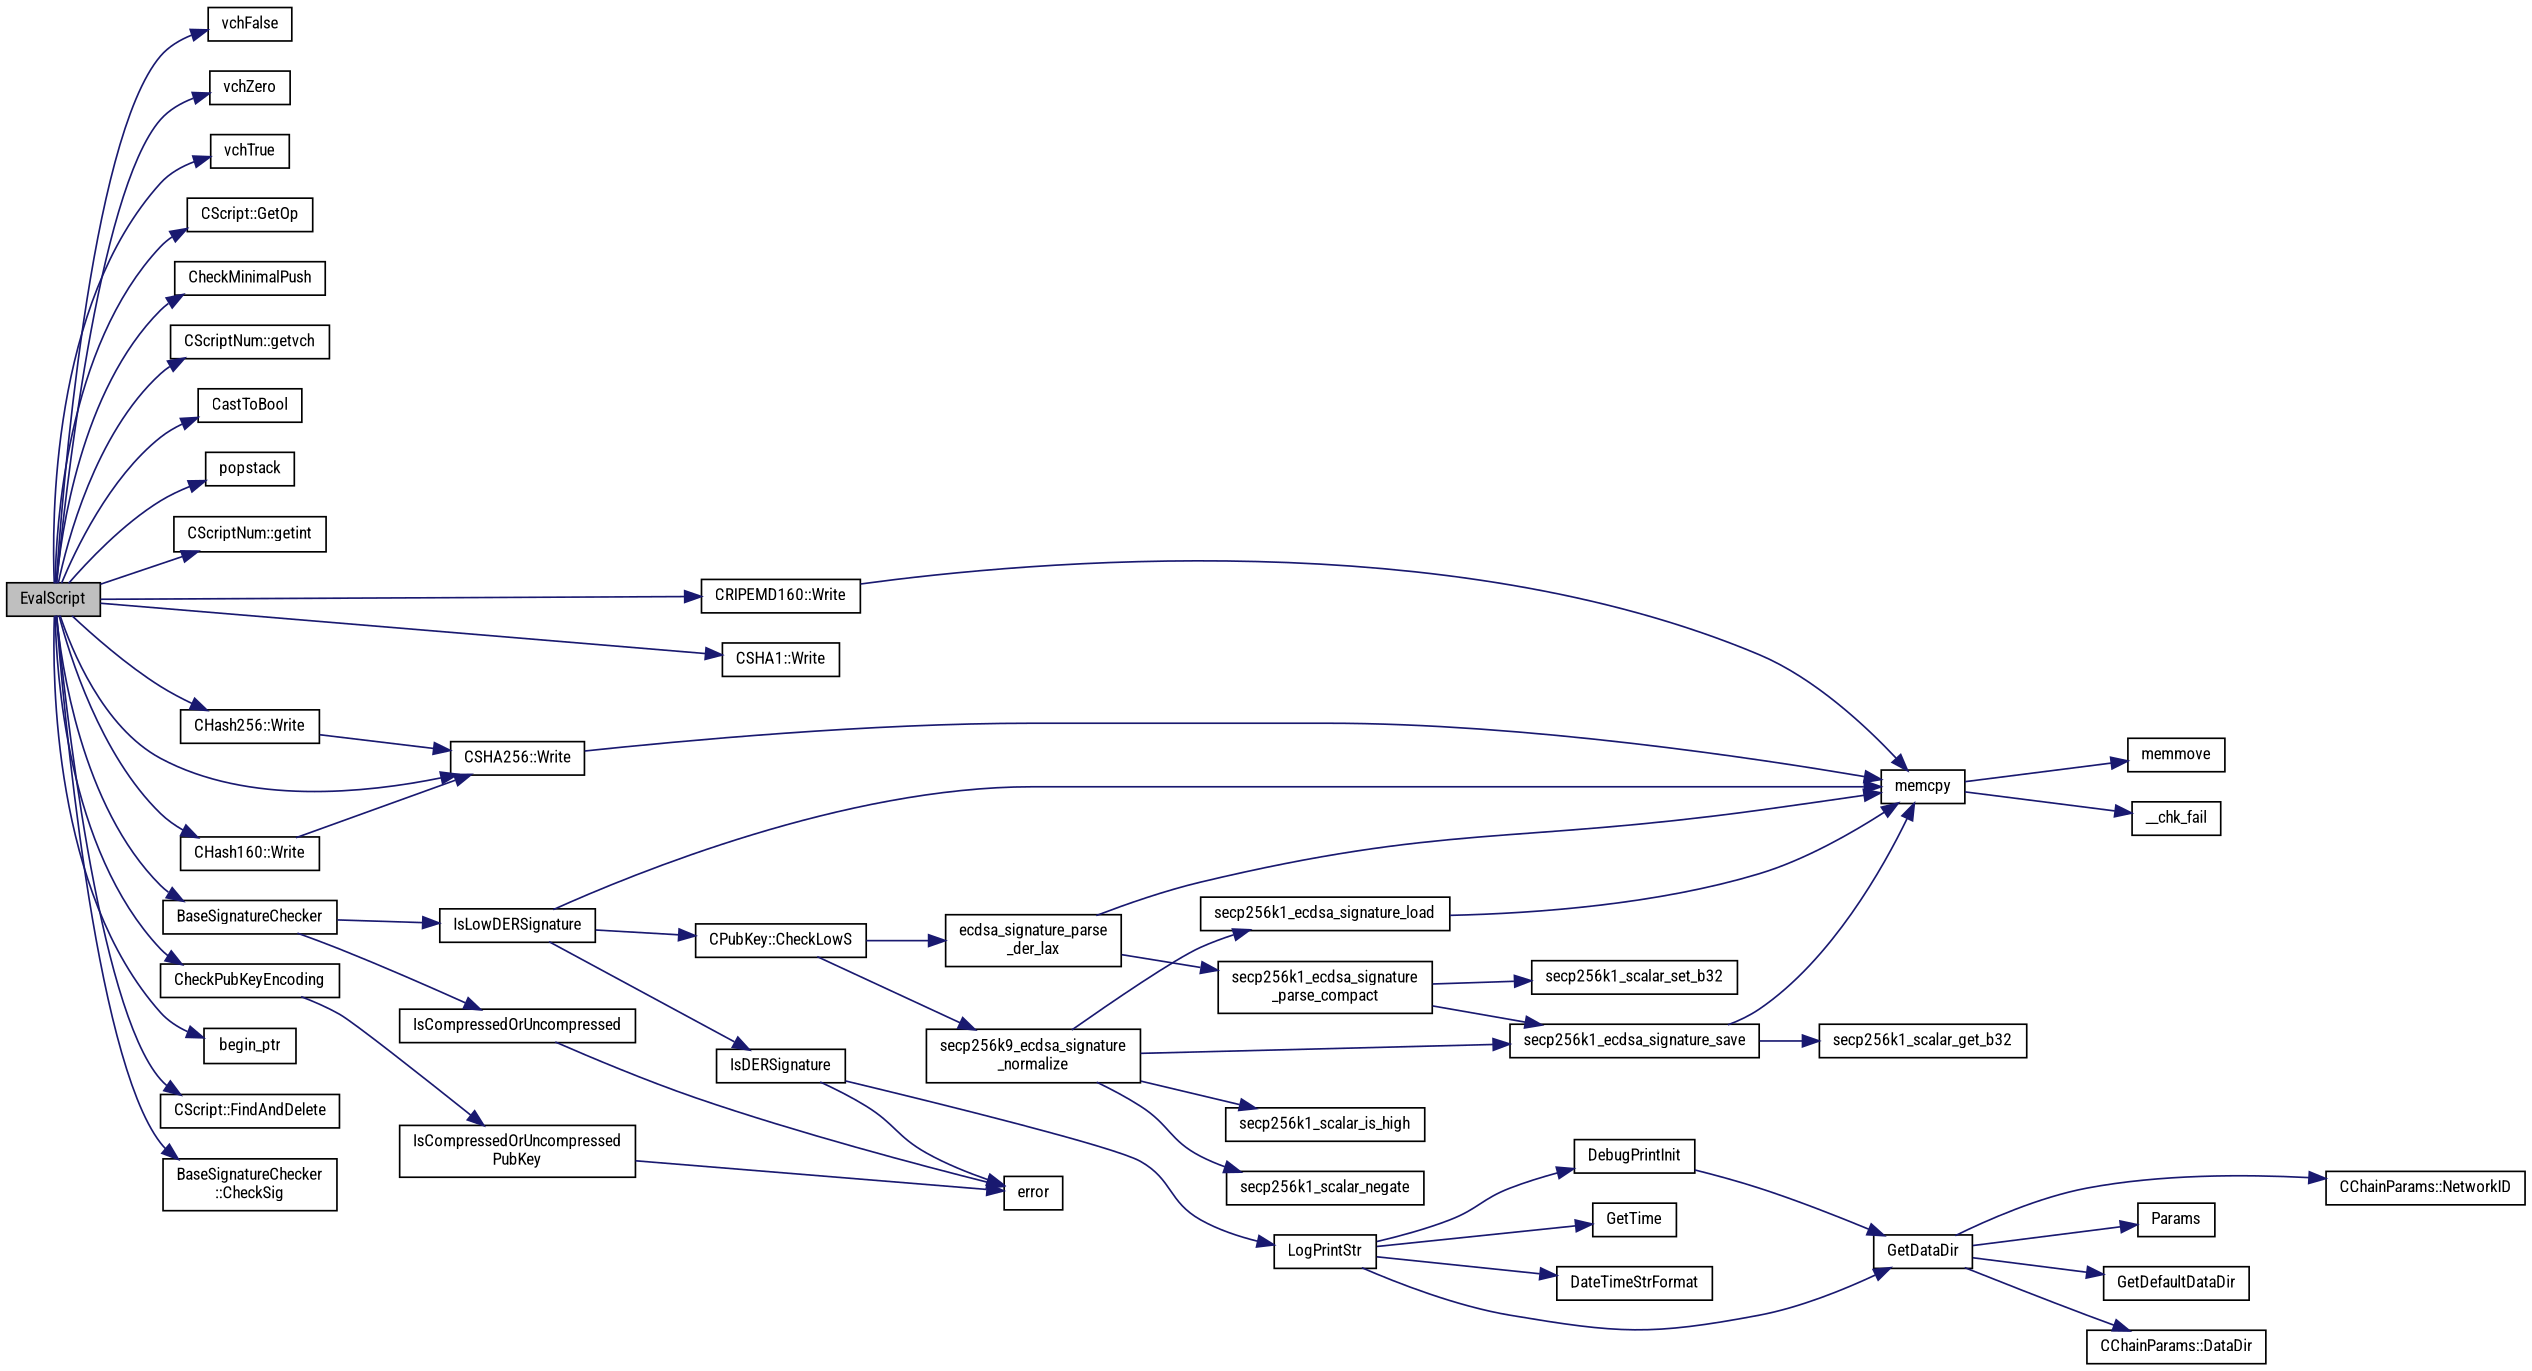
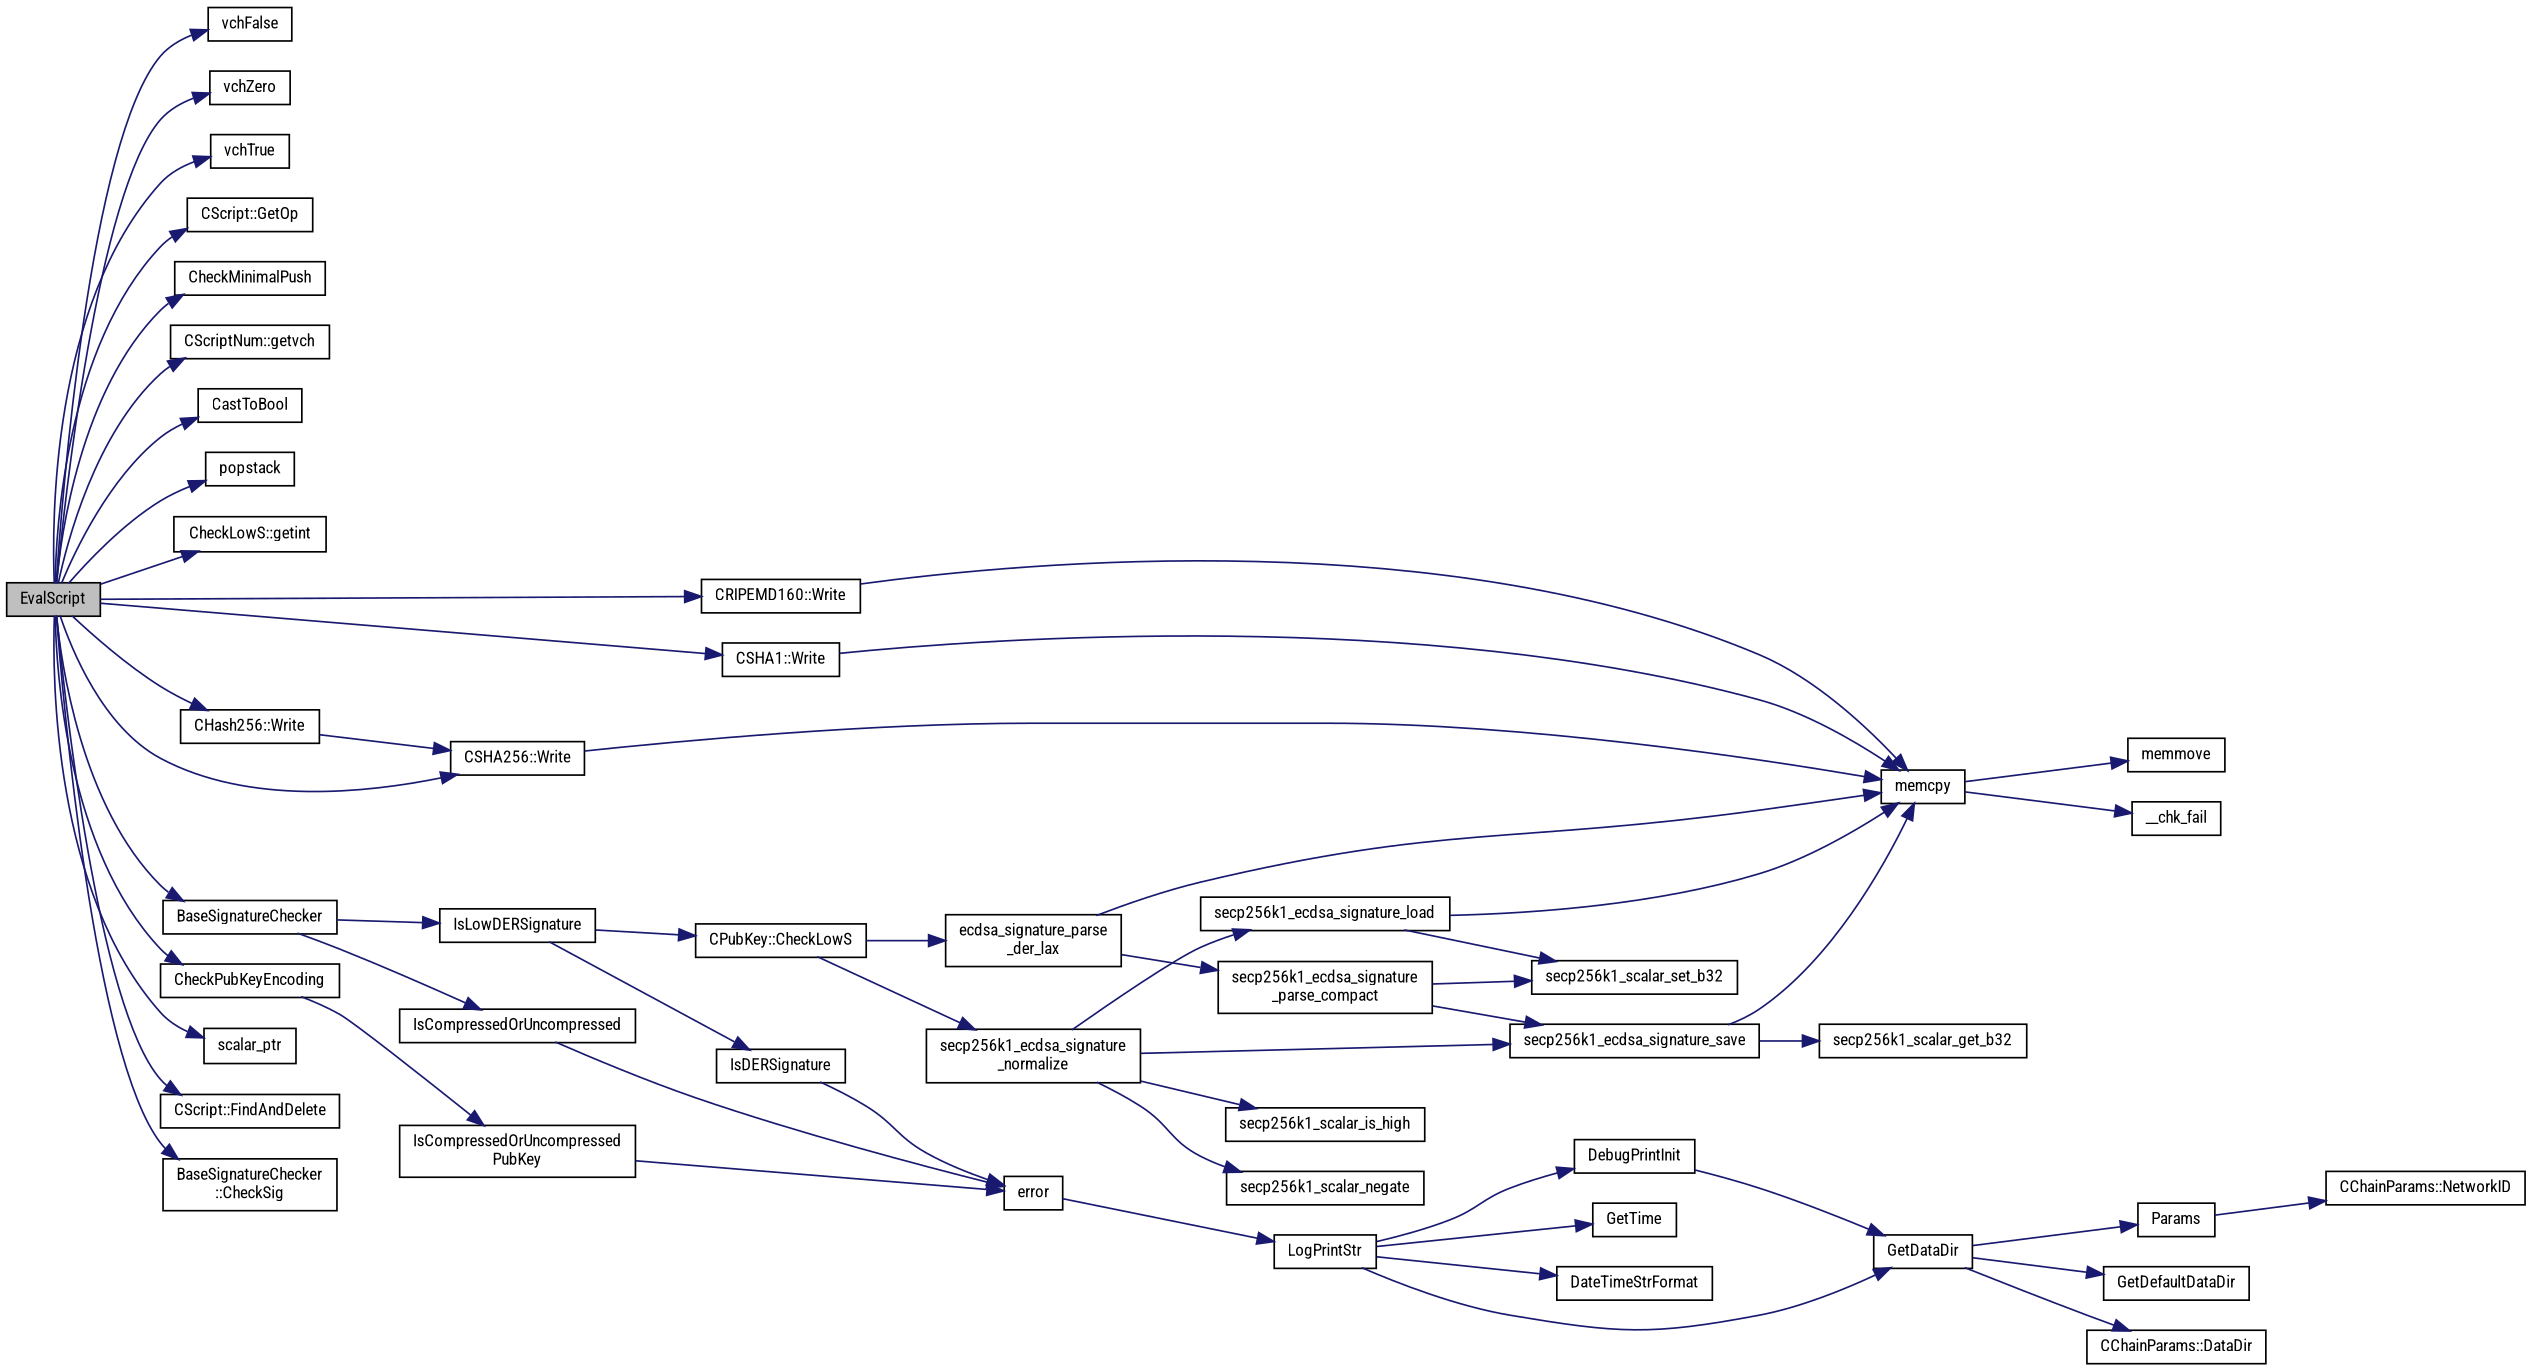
node "CScriptNum::getint": label "CScriptNum::getint" -> "CheckLowS::getint"
edge "IsLowDERSignature" -> "memcpy": now "CSHA1::Write" -> "memcpy"
node "CHash160::Write": removed
edge "secp256k1_ecdsa_signature_load" -> "secp256k1_scalar_set_b32": added
node "begin_ptr": label "begin_ptr" -> "scalar_ptr"
node "secp256k9_ecdsa_signature _normalize": label "secp256k9_ecdsa_signature _normalize" -> "secp256k1_ecdsa_signature _normalize"
edge "IsDERSignature" -> "LogPrintStr": now "error" -> "LogPrintStr"
edge "GetDataDir" -> "CChainParams::NetworkID": now "Params" -> "CChainParams::NetworkID"
